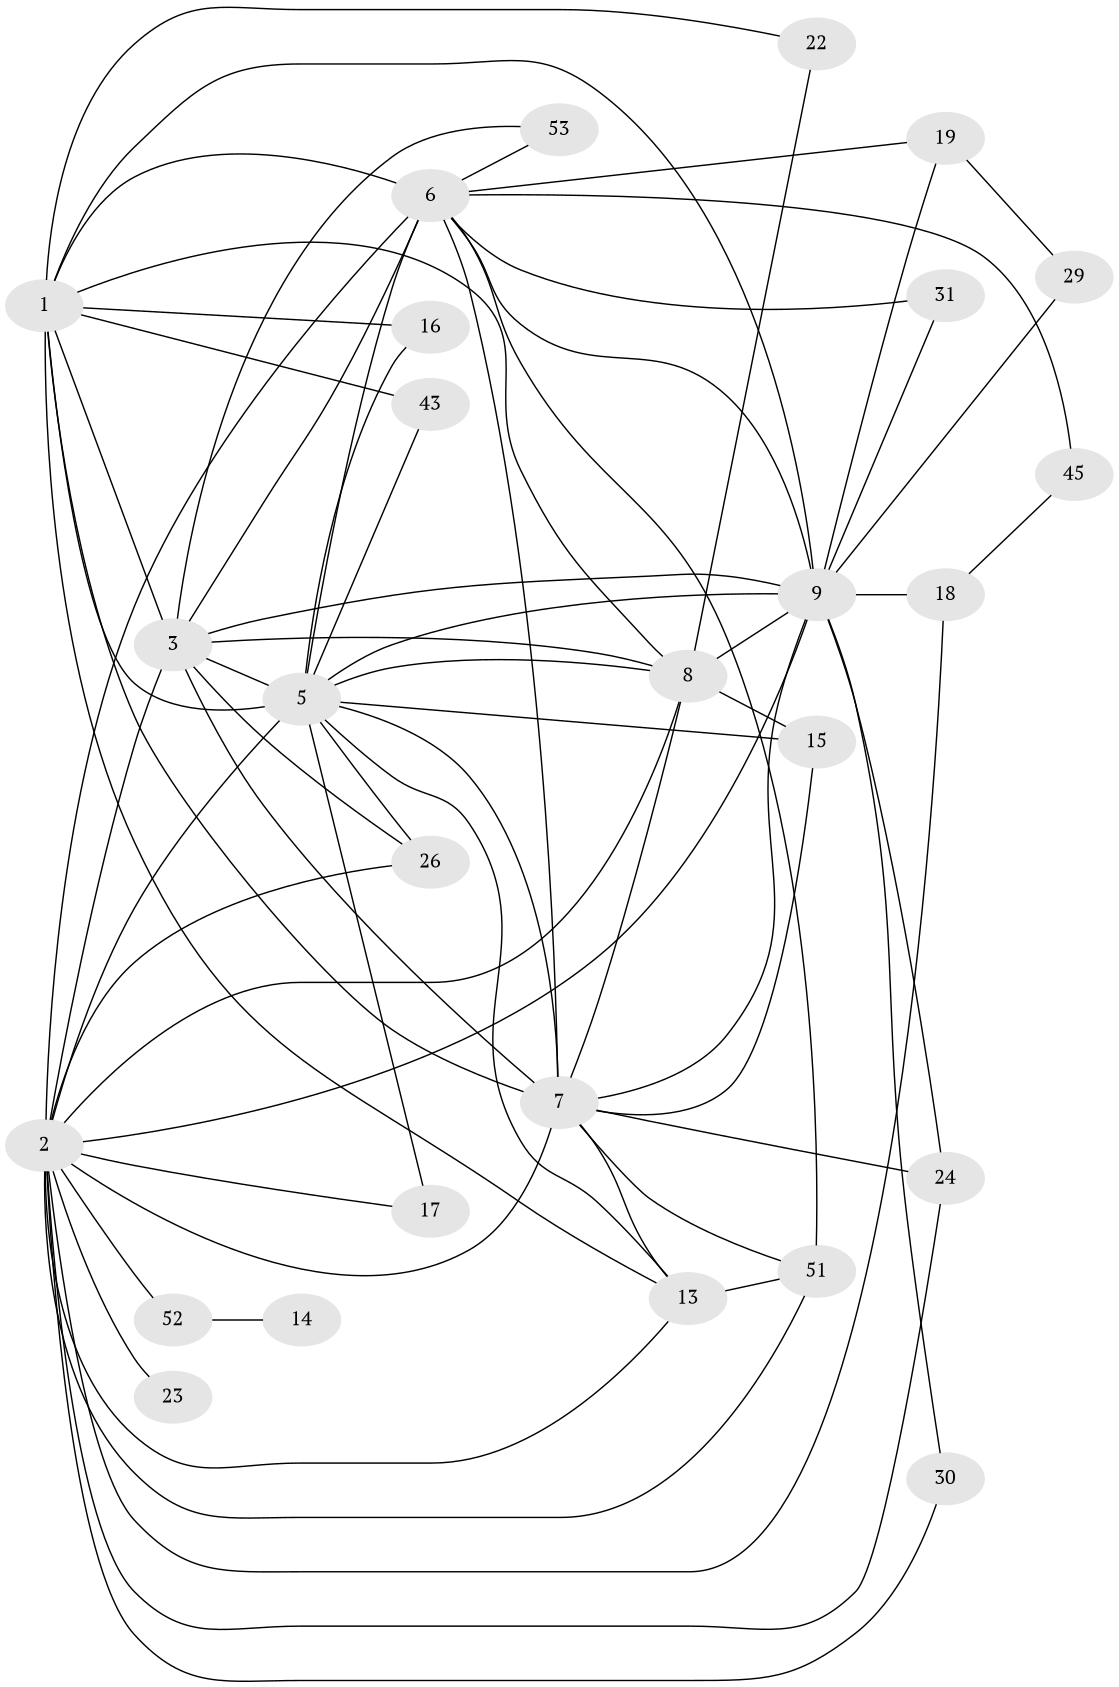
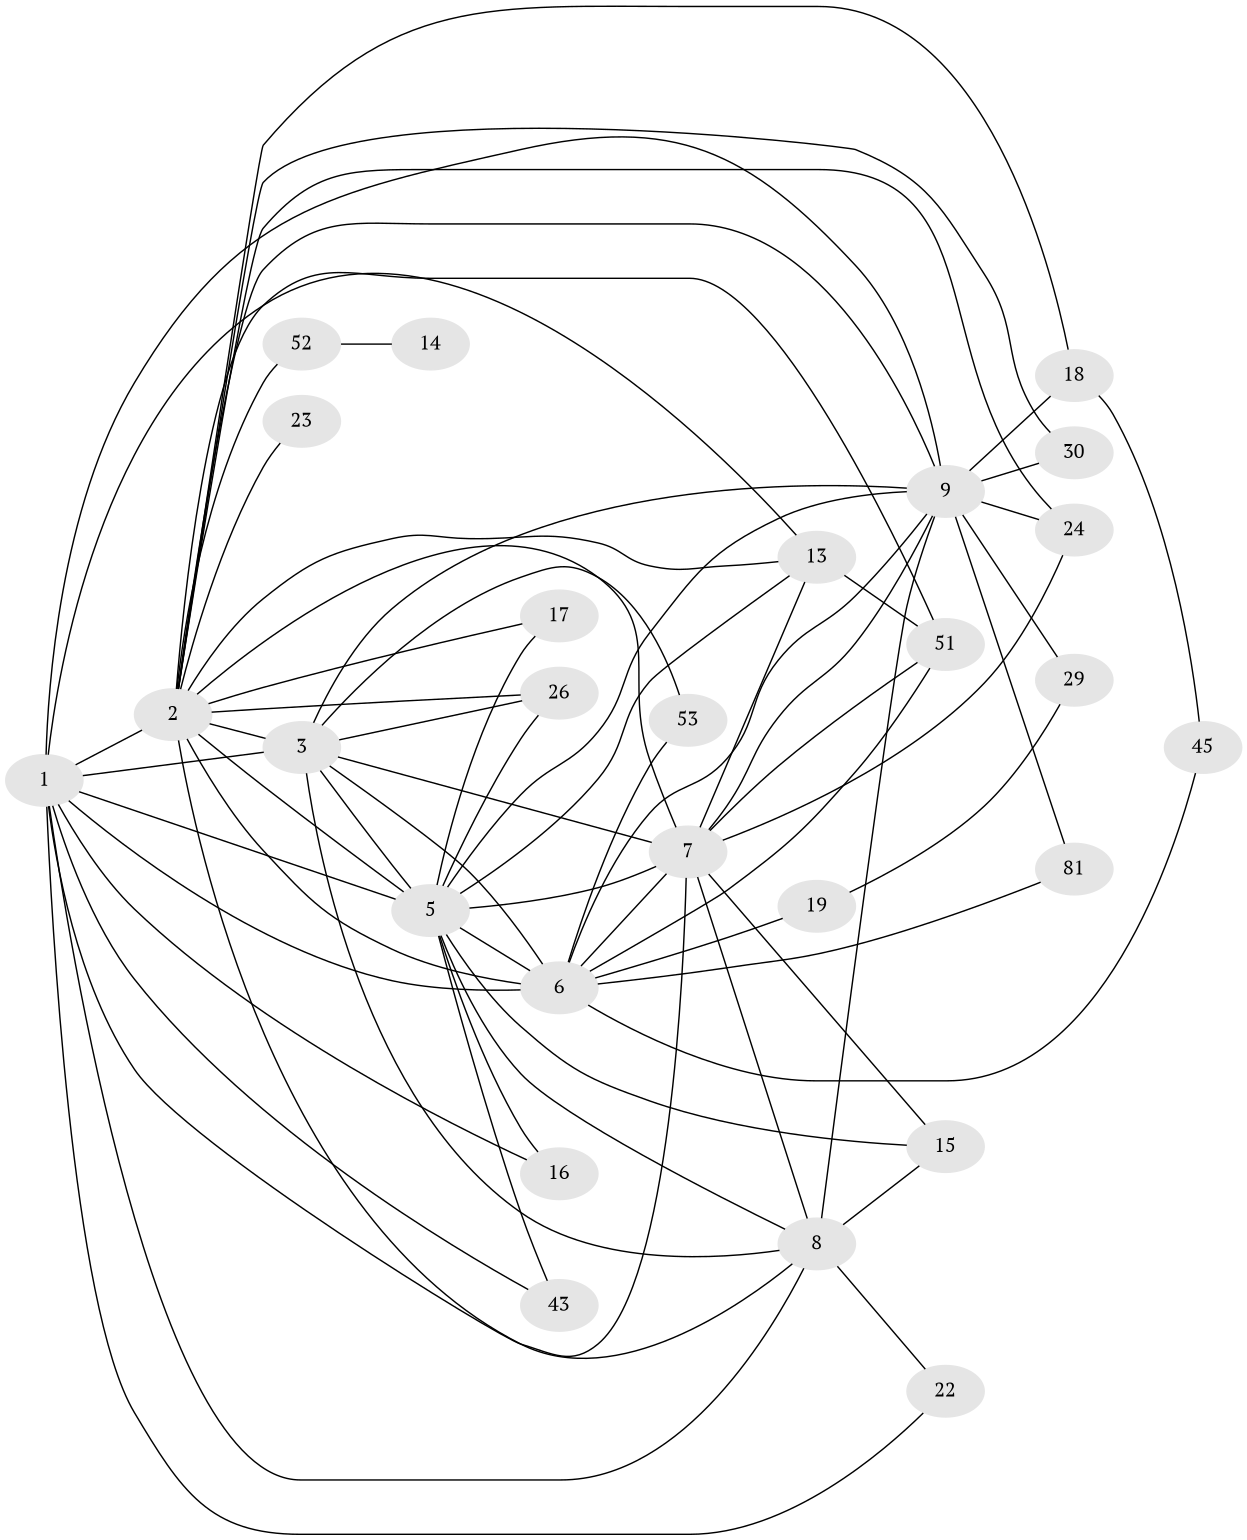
node "31": label "31" -> "81"
edge "19" -- "9": removed
edge "2" -- "1": added
